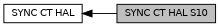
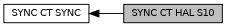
node "SYNC CT HAL": label "SYNC CT HAL" -> "SYNC CT SYNC"
